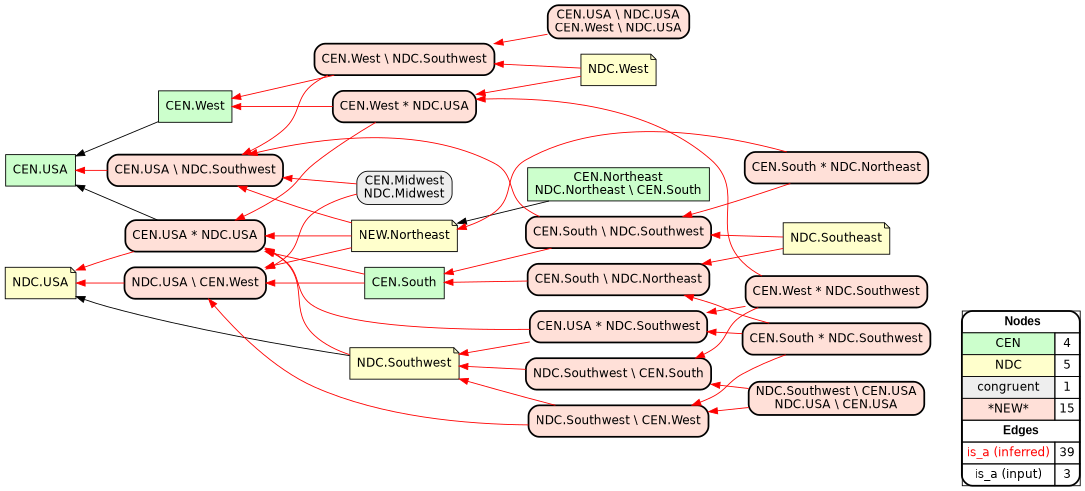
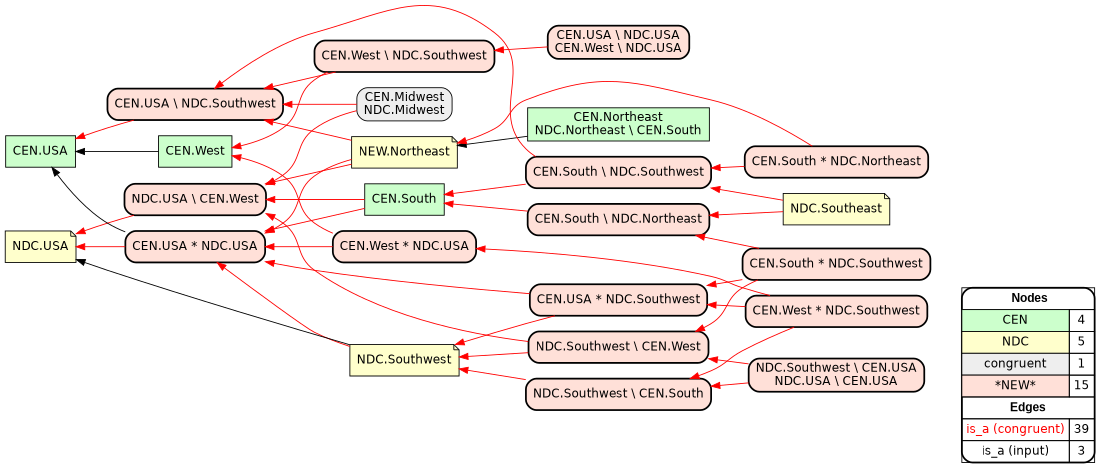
node "NDC.West": removed
node "Nodes": text "is_a (inferred)" -> "is_a (congruent)"
